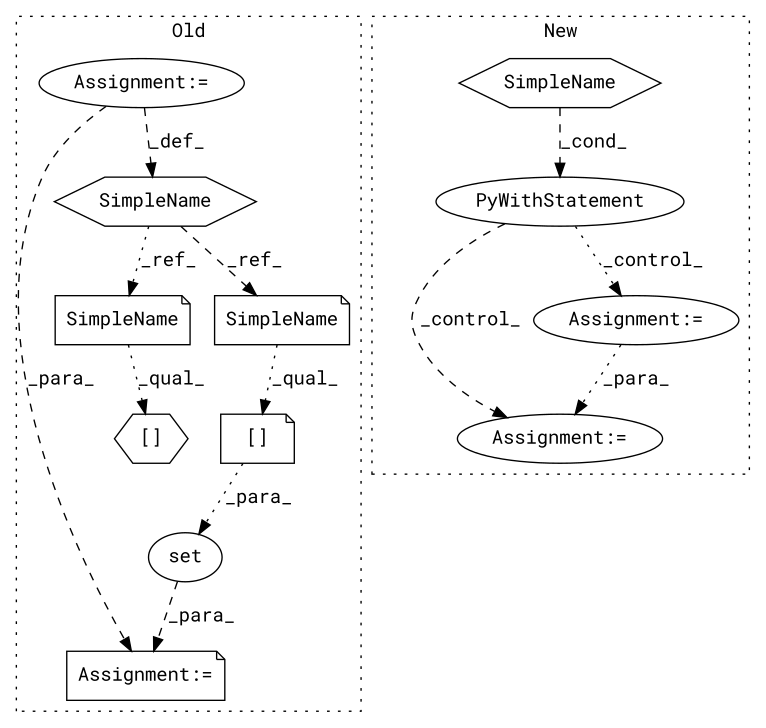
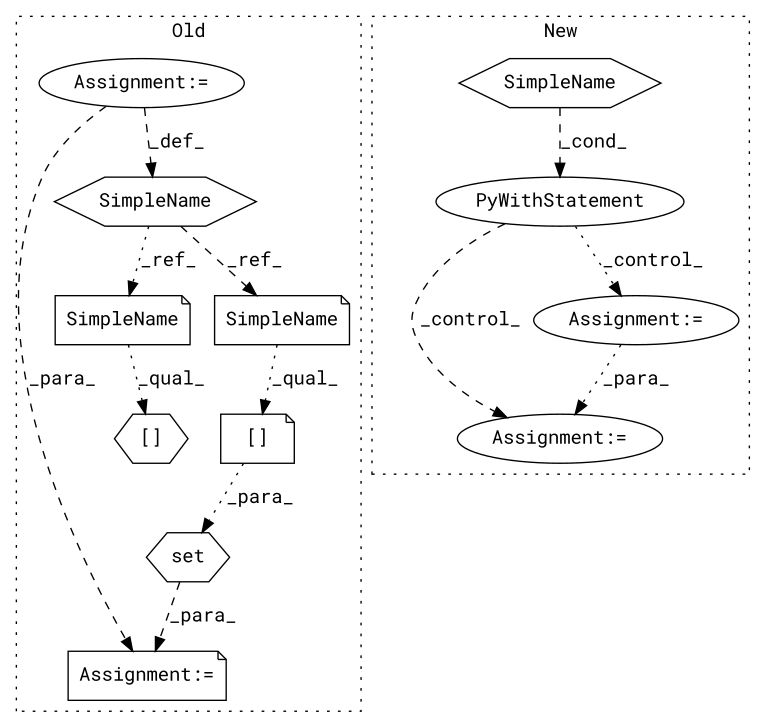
node "set": shape ellipse -> hexagon
